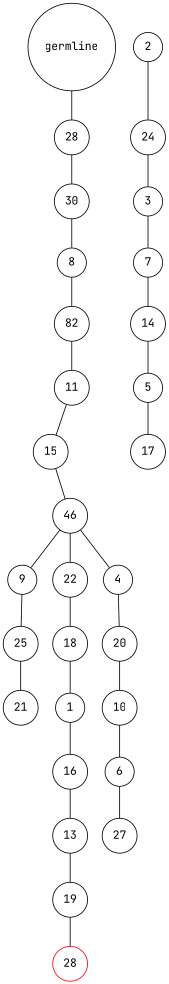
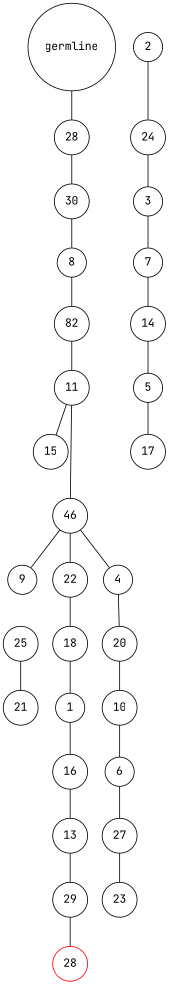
edge "15" -- "46": now "11" -- "46"
edge "9" -- "25": removed
node "19": label "19" -> "29"
node "23": added
